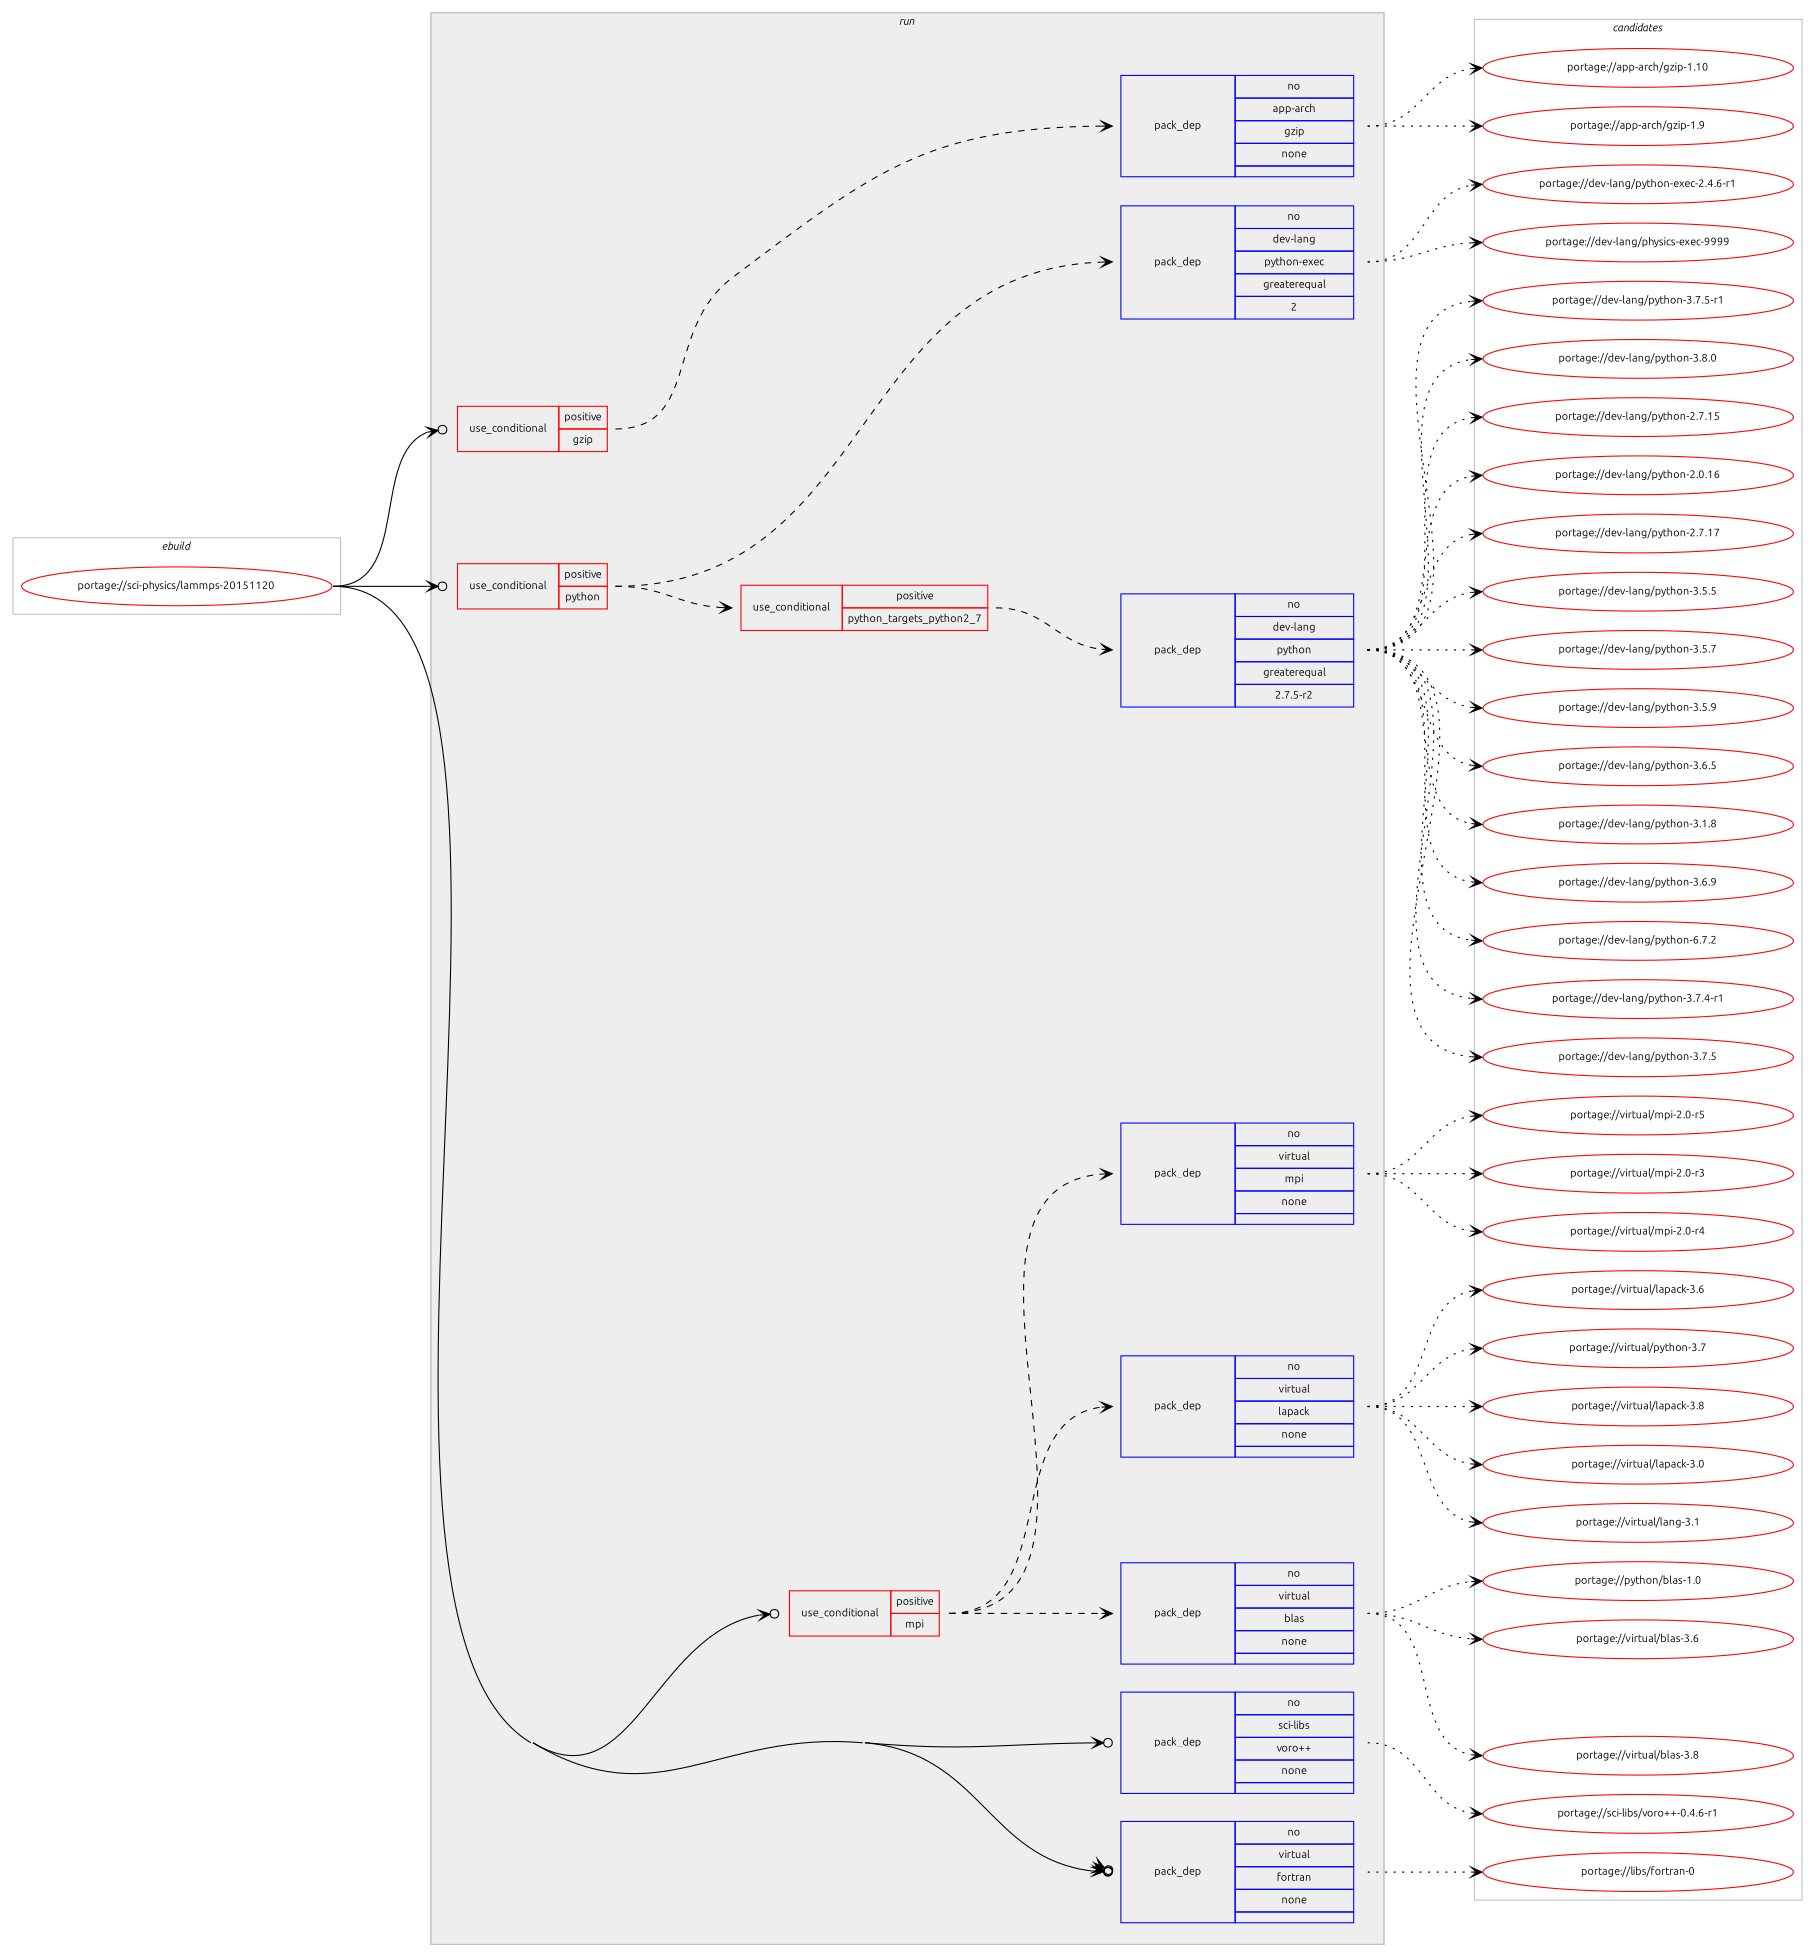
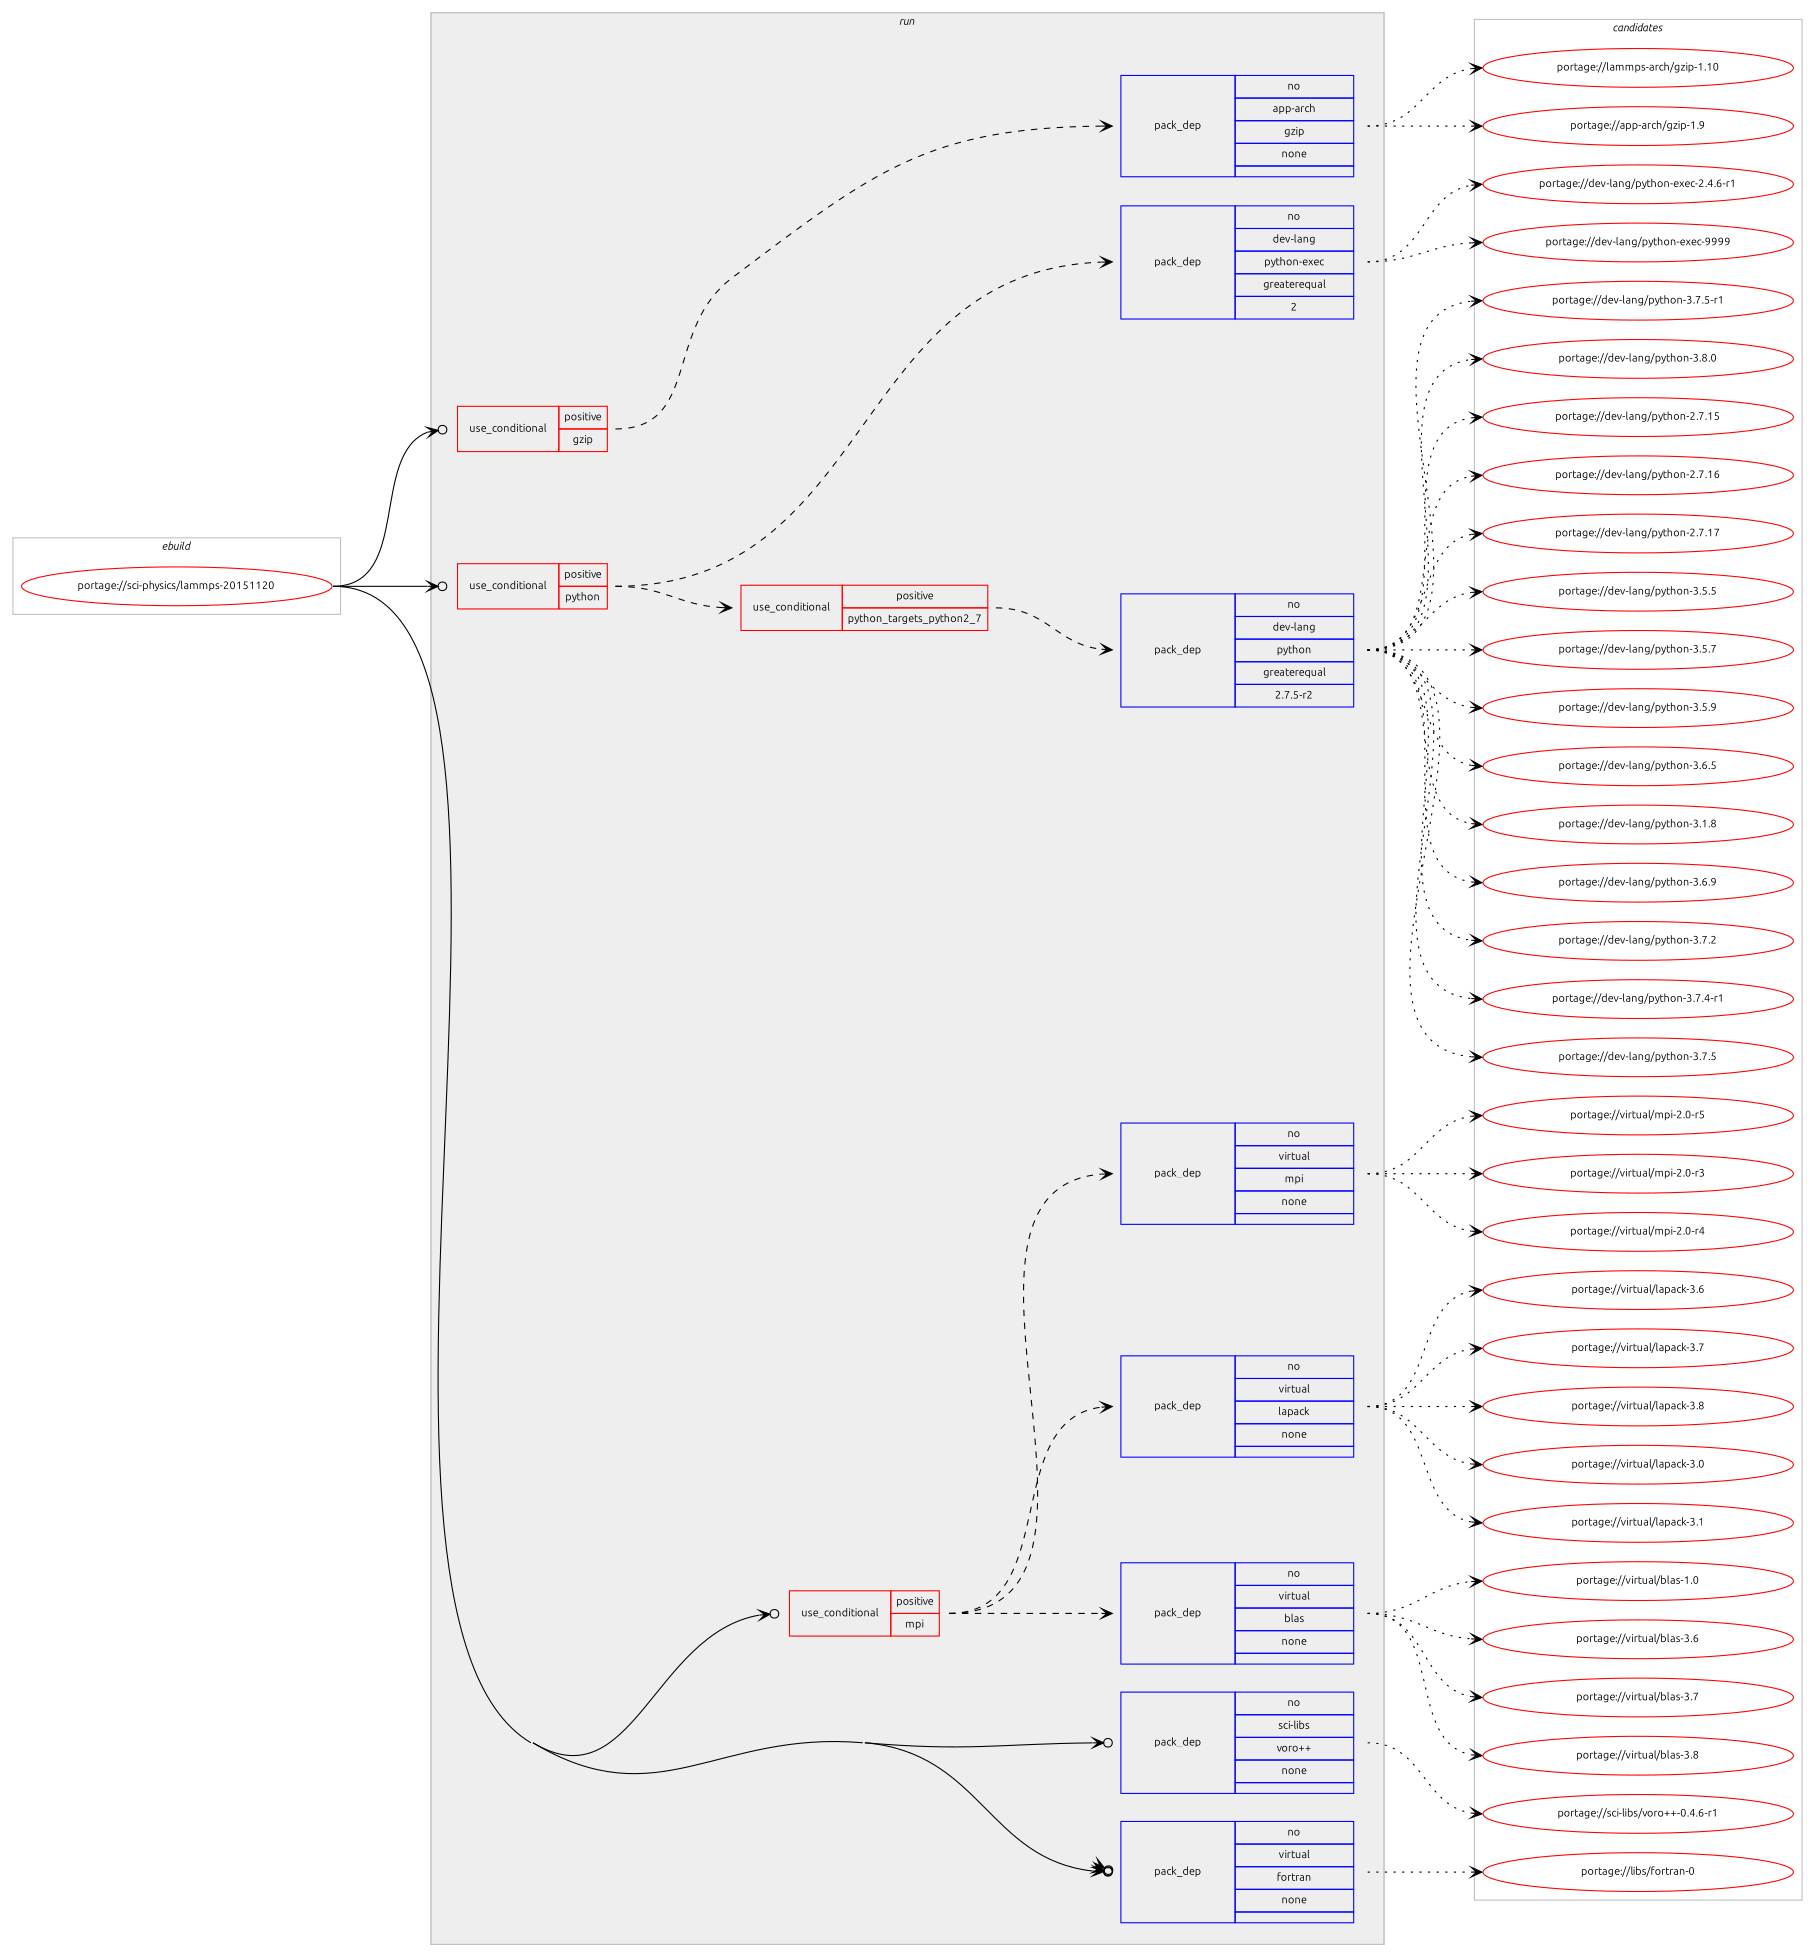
node "portage://app-arch/gzip-1.10": label "portage://app-arch/gzip-1.10" -> "portage://lammps-arch/gzip-1.10"
node "portage://dev-lang/physics-exec-9999": label "portage://dev-lang/physics-exec-9999" -> "portage://dev-lang/python-exec-9999"
node "portage://dev-lang/python-2.0.16": label "portage://dev-lang/python-2.0.16" -> "portage://dev-lang/python-2.7.16"
node "portage://dev-lang/python-6.7.2": label "portage://dev-lang/python-6.7.2" -> "portage://dev-lang/python-3.7.2"
node "portage://virtual/python-3.7": label "portage://virtual/python-3.7" -> "portage://virtual/lapack-3.7"
node "portage://virtual/lang-3.1": label "portage://virtual/lang-3.1" -> "portage://virtual/lapack-3.1"
node "portage://python/blas-1.0": label "portage://python/blas-1.0" -> "portage://virtual/blas-1.0"
node "portage://virtual/blas-3.7": added
